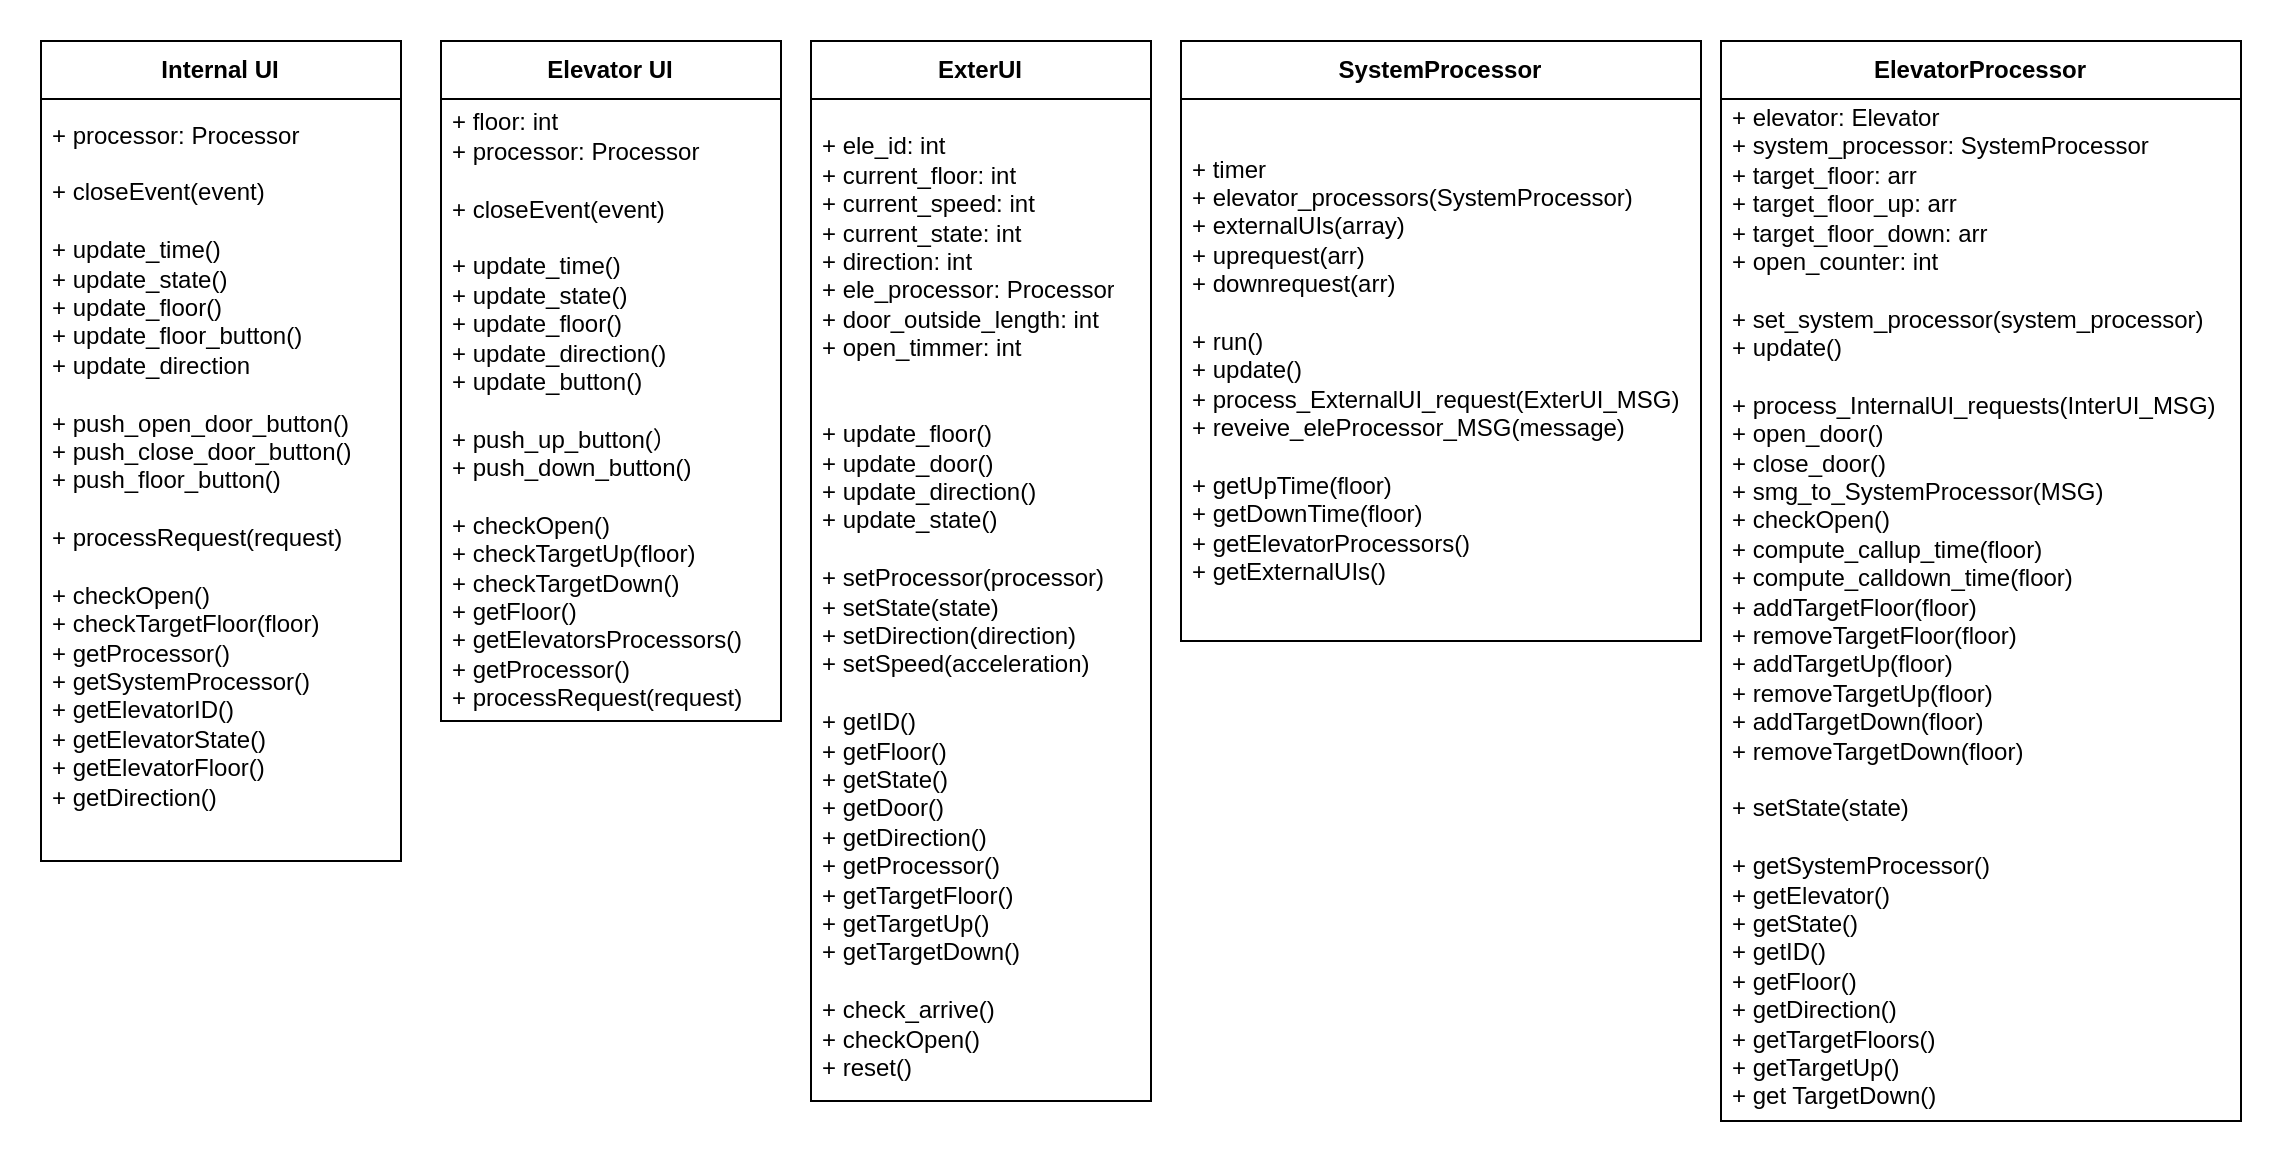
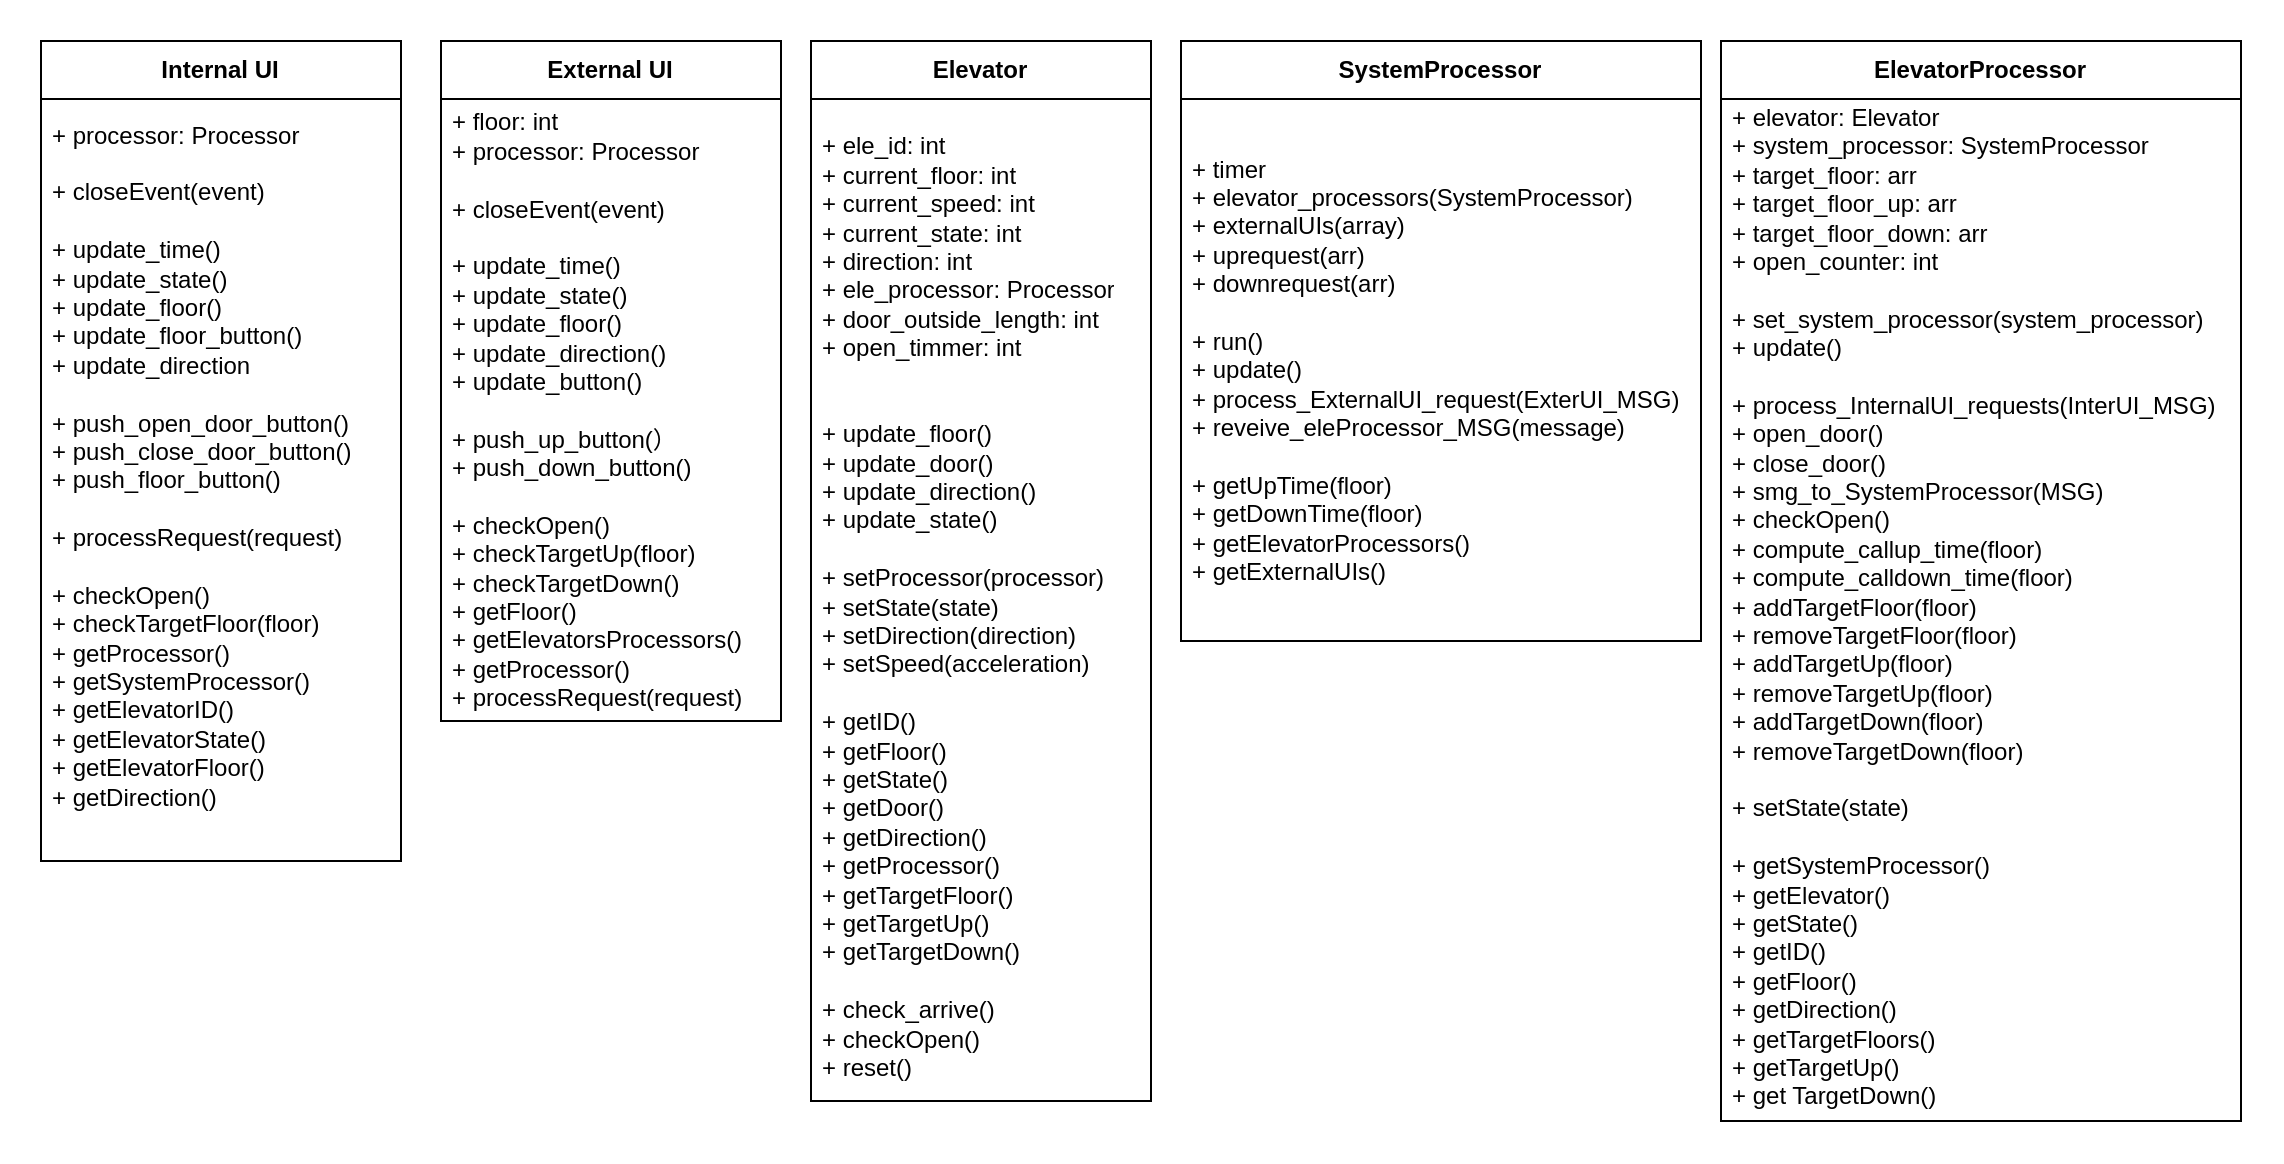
node "Elevator UI": label "Elevator UI" -> "External UI"
node "ExterUI": label "ExterUI" -> "Elevator"
